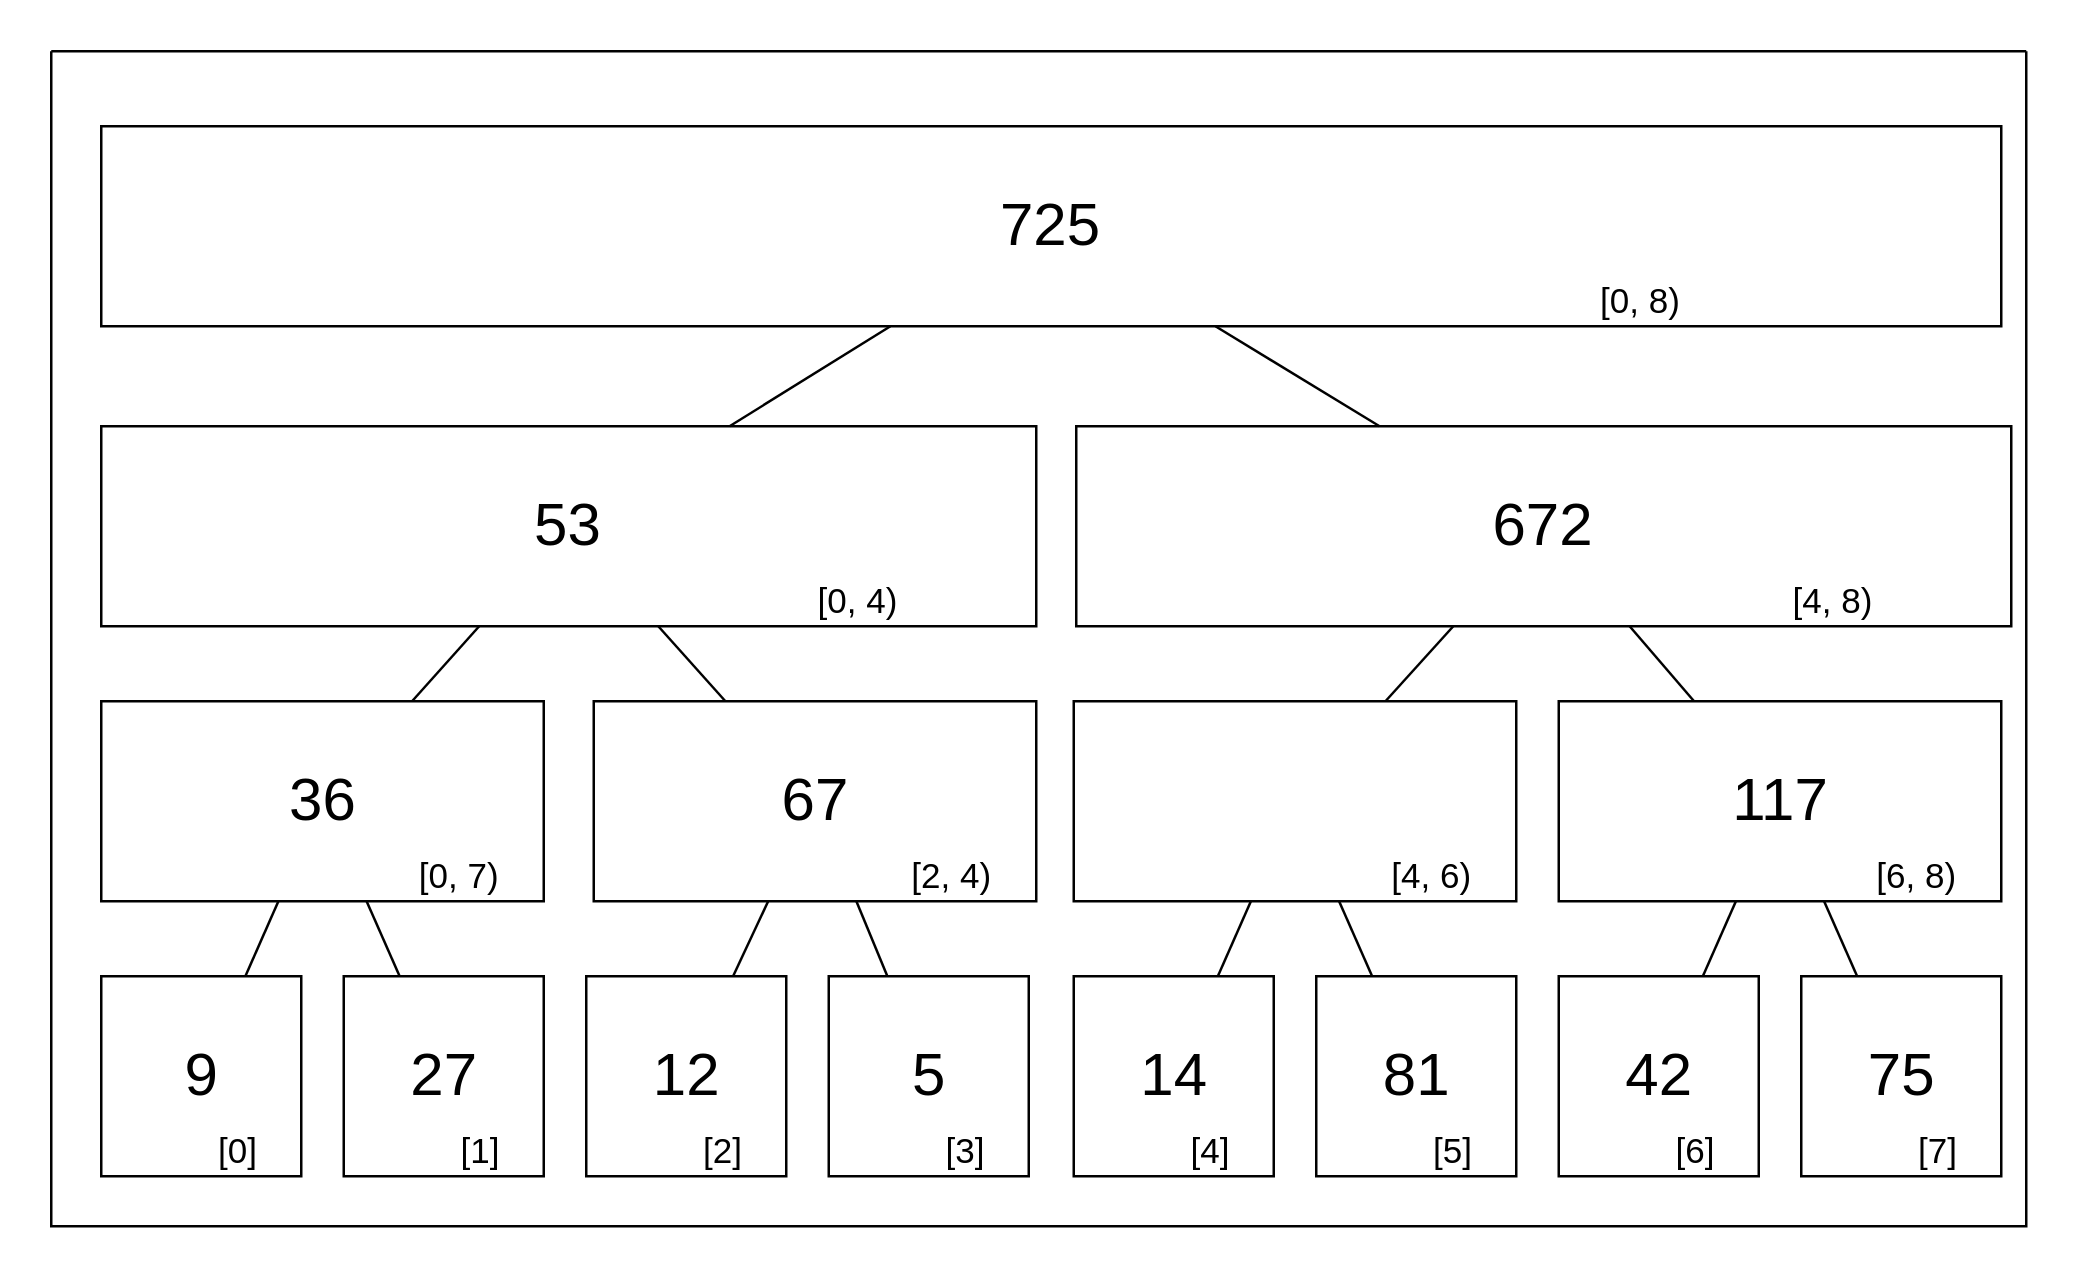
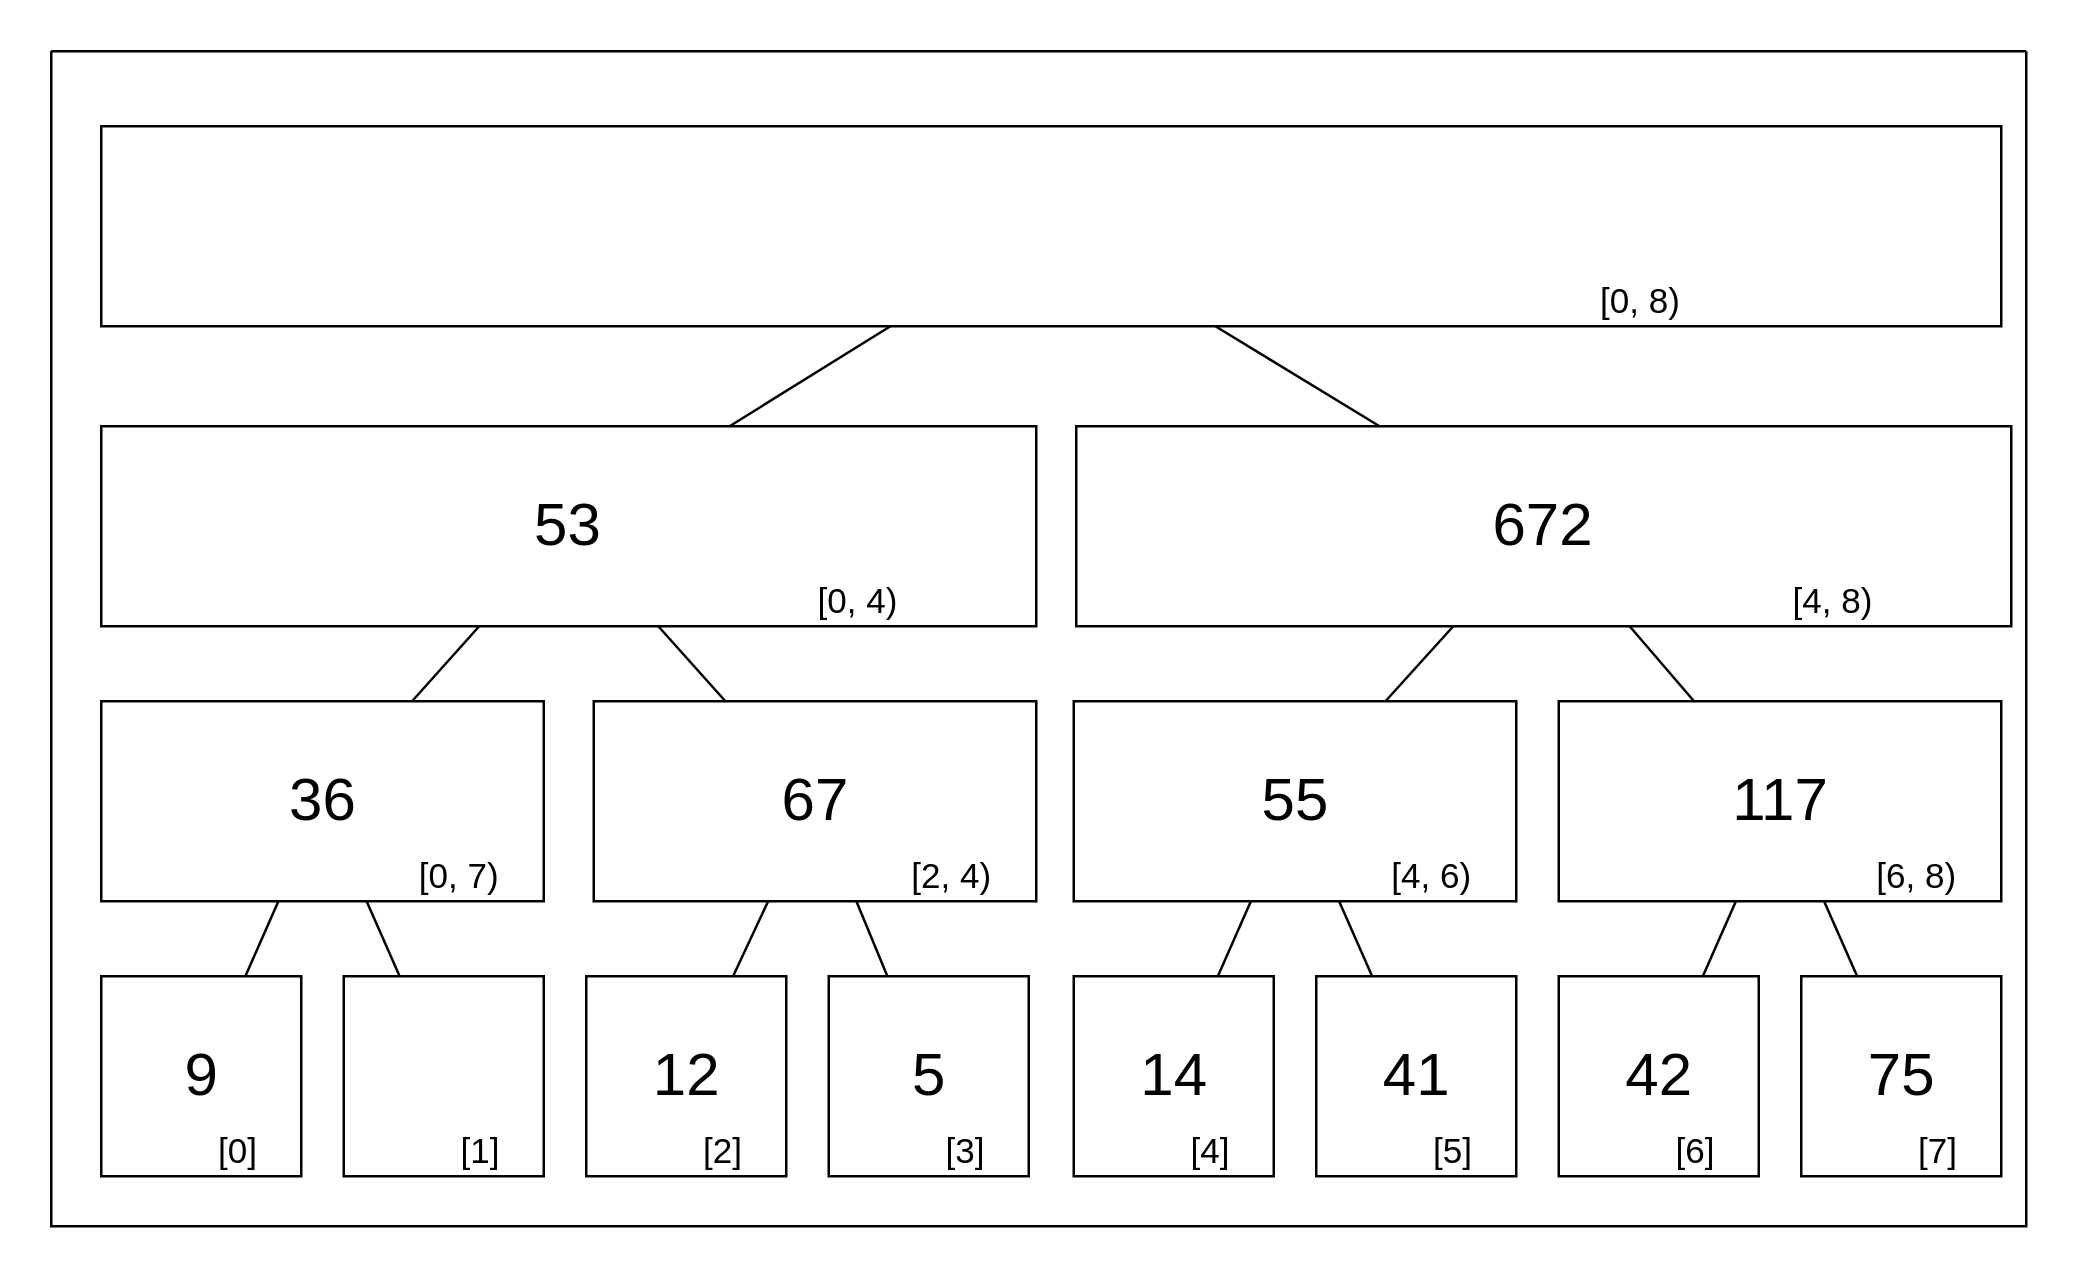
node "725": removed
node "55": added
node "27": removed
node "81": label "81" -> "41"
